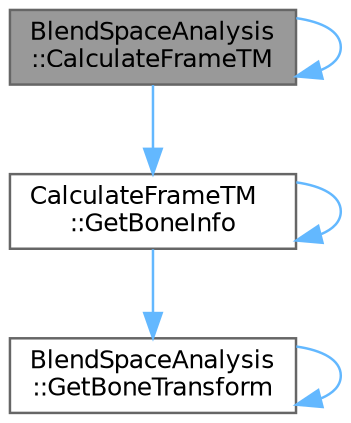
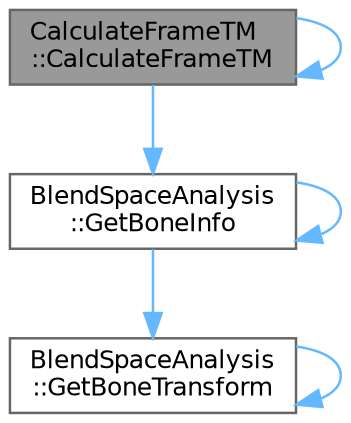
node "BlendSpaceAnalysis ::CalculateFrameTM": label "BlendSpaceAnalysis ::CalculateFrameTM" -> "CalculateFrameTM ::CalculateFrameTM"
node "CalculateFrameTM ::GetBoneInfo": label "CalculateFrameTM ::GetBoneInfo" -> "BlendSpaceAnalysis ::GetBoneInfo"
